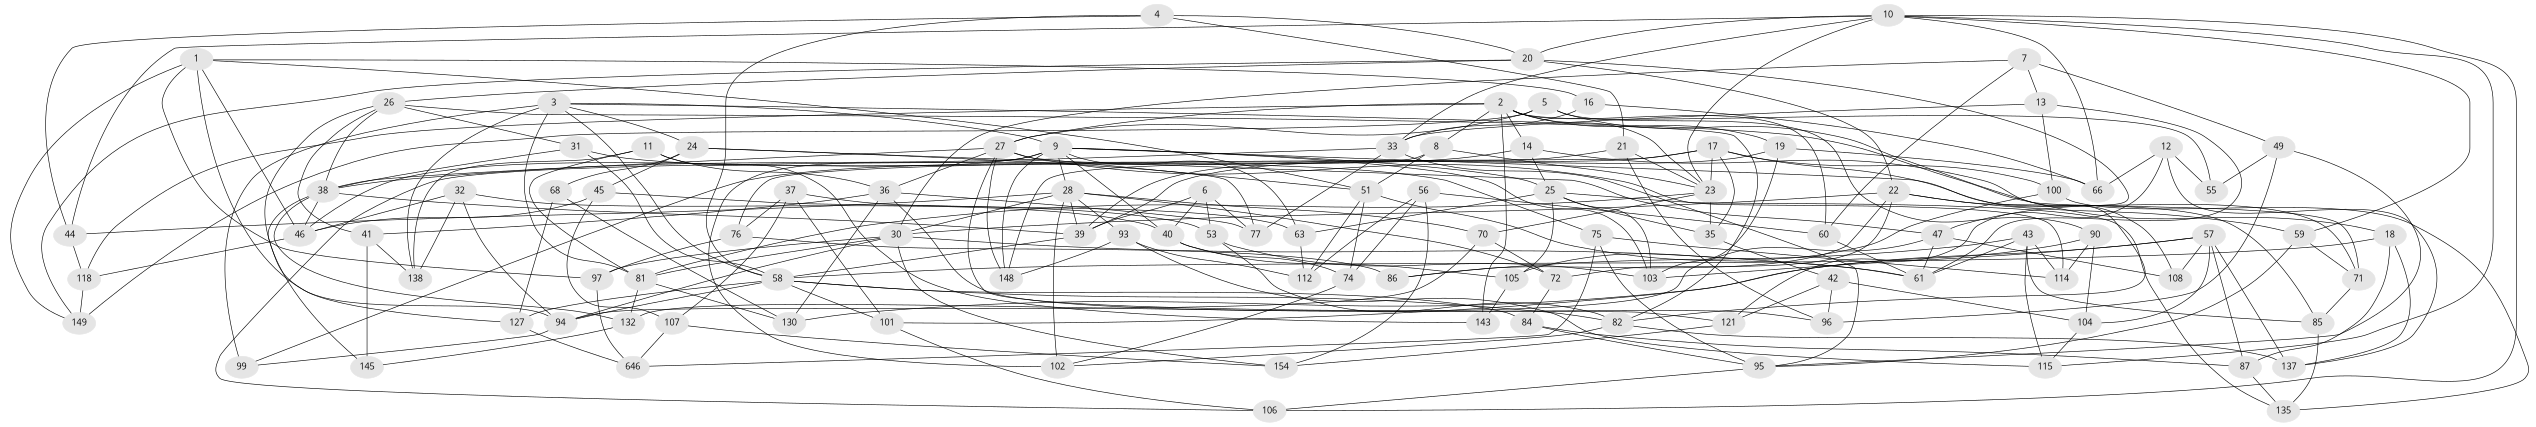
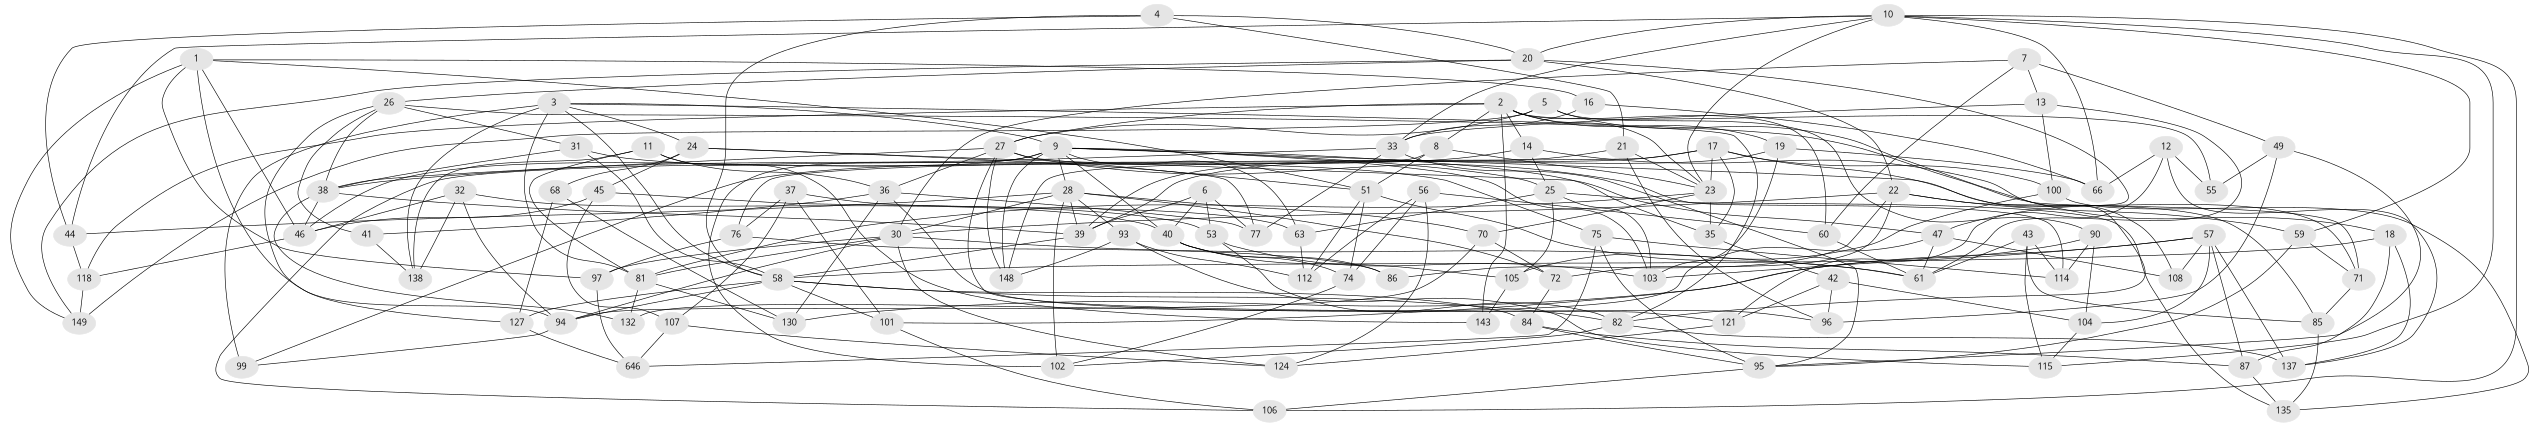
edge "25" -- "35": now "9" -- "35"
edge "43" -- "86": now "40" -- "86"
node "145": removed
node "154": label "154" -> "124"
